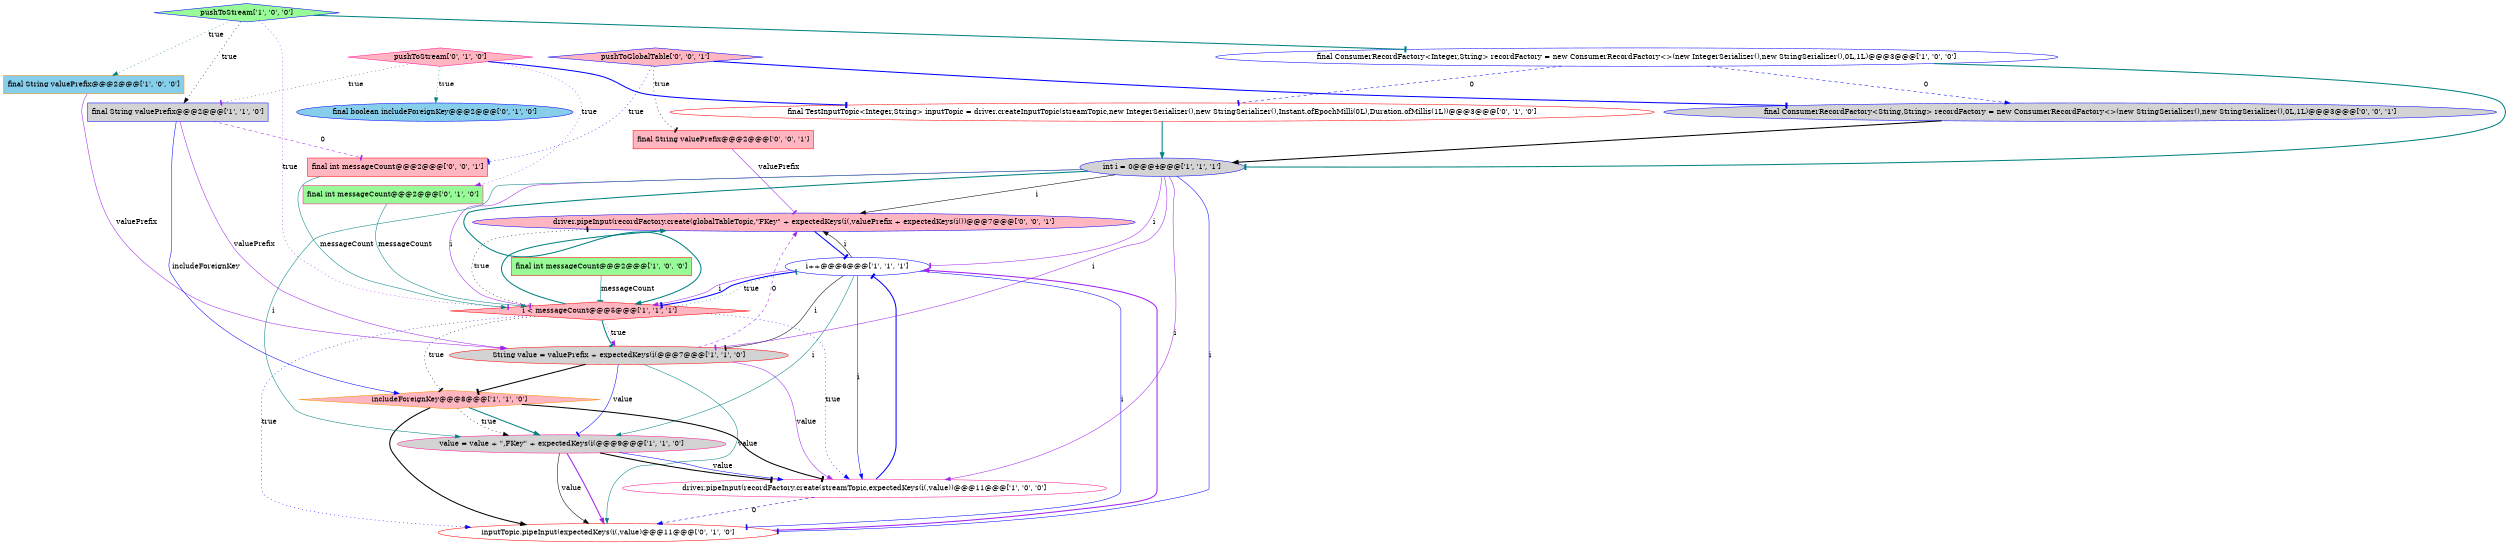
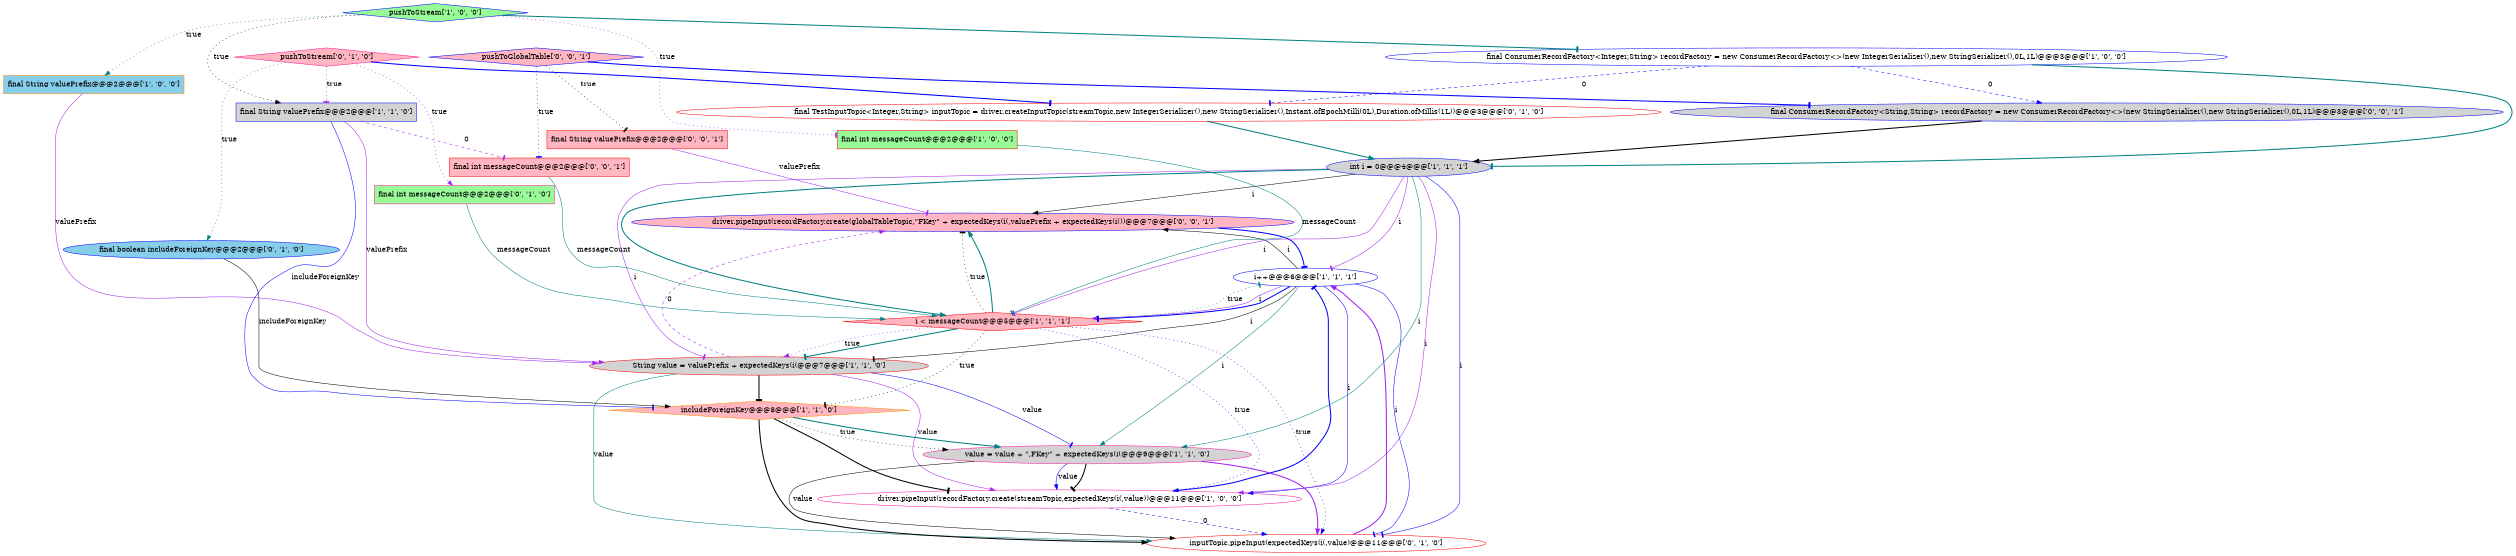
edge "pushToStream['1', '0', '0']" -> "i < messageCount@@@5@@@['1', '1', '1']": now "pushToStream['1', '0', '0']" -> "final int messageCount@@@2@@@['1', '0', '0']"
edge "final String valuePrefix@@@2@@@['1', '1', '0']" -> "includeForeignKey@@@8@@@['1', '1', '0']": arrowhead normal -> tee
edge "final boolean includeForeignKey@@@2@@@['0', '1', '0']" -> "includeForeignKey@@@8@@@['1', '1', '0']": added, label "includeForeignKey"
